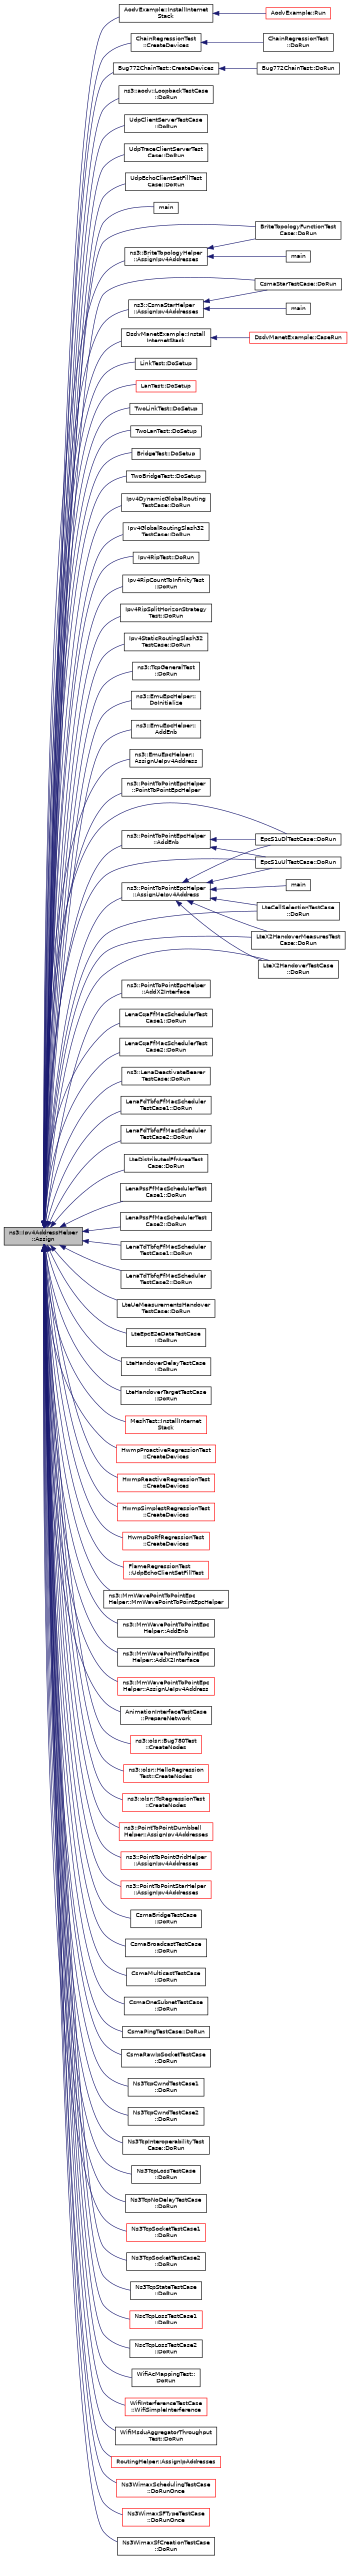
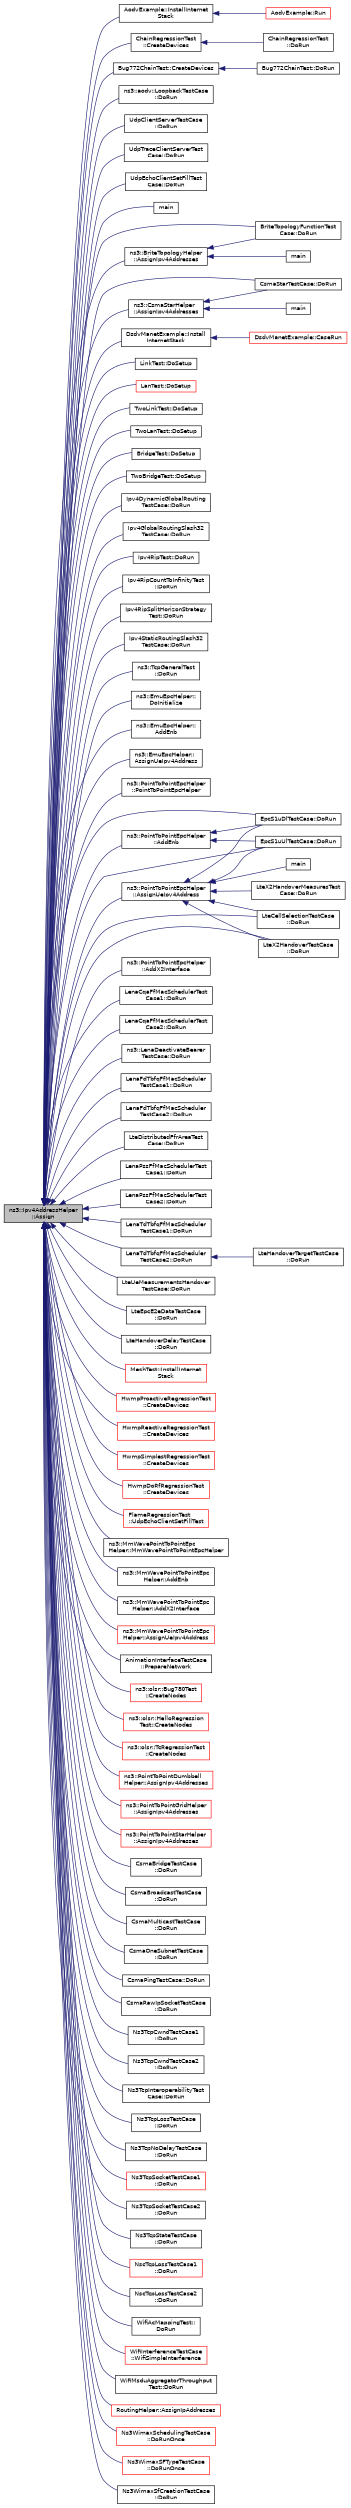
edge "LteX2HandoverMeasuresTest Case::DoRun" -> "ns3::Ipv4AddressHelper ::Assign": removed
edge "LteHandoverTargetTestCase ::DoRun" -> "ns3::Ipv4AddressHelper ::Assign": now "LteHandoverTargetTestCase ::DoRun" -> "LenaTdTbfqFfMacScheduler TestCase2::DoRun"
